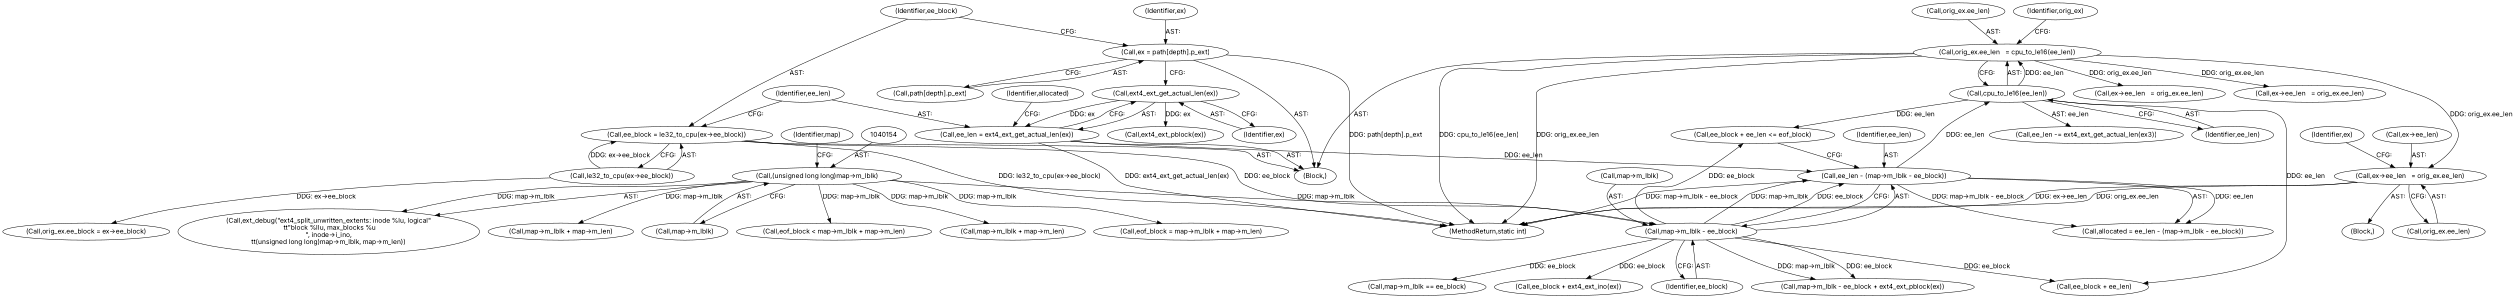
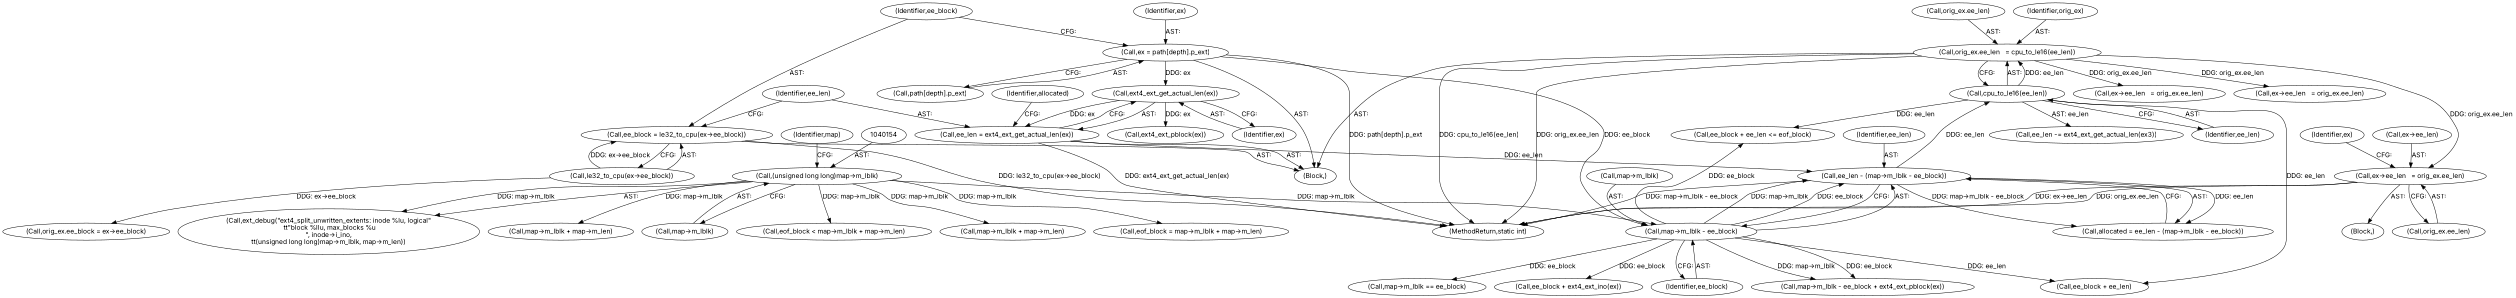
edge "(Identifier,orig_ex)" -> "(Call,orig_ex.ee_len   = cpu_to_le16(ee_len))": label "CFG: " -> "AST: "
edge "(Call,ex = path[depth].p_ext)" -> "(Call,ext4_ext_get_actual_len(ex))": label "CFG: " -> "DDG: ex"
edge "(Call,ee_block + ee_len <= eof_block)" -> "(Call,ee_len - (map->m_lblk - ee_block))": now "(Call,allocated = ee_len - (map->m_lblk - ee_block))" -> "(Call,ee_len - (map->m_lblk - ee_block))"
edge "(Call,ee_block = le32_to_cpu(ex->ee_block))" -> "(Call,map->m_lblk - ee_block)": now "(Call,ex = path[depth].p_ext)" -> "(Call,map->m_lblk - ee_block)"
edge "(Call,map->m_lblk - ee_block)" -> "(Call,ee_block + ee_len)": label "DDG: ee_block" -> "DDG: ee_len"
